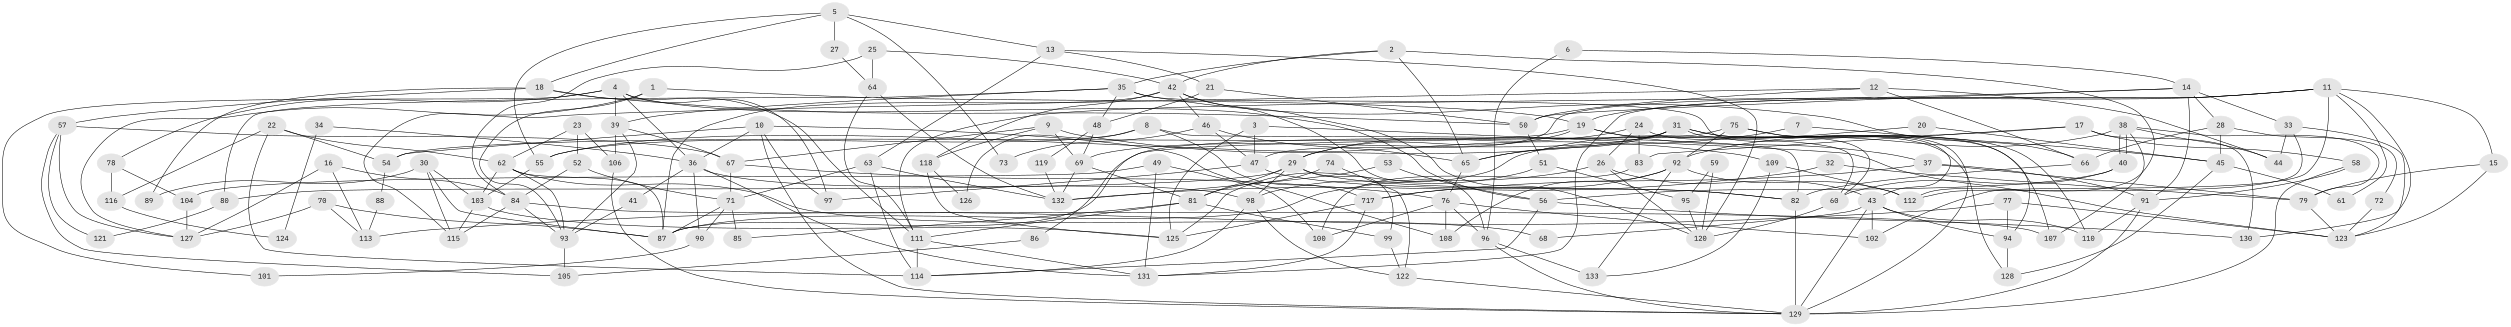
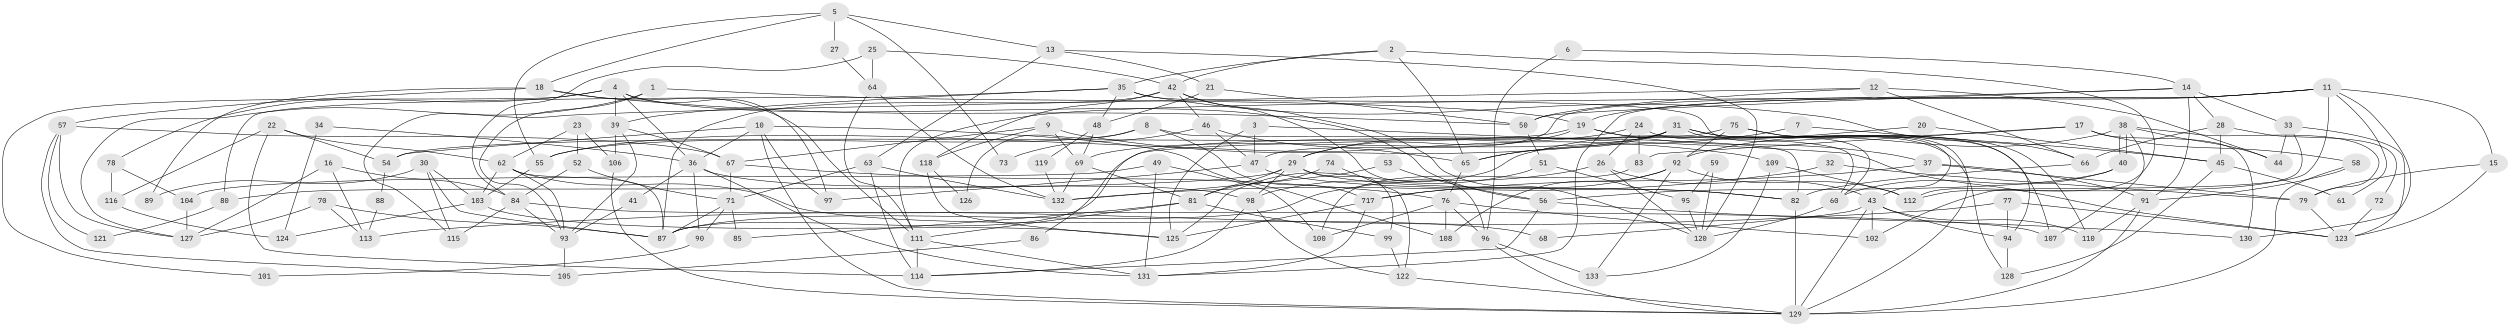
edge "103" -- "115": now "103" -- "124"
